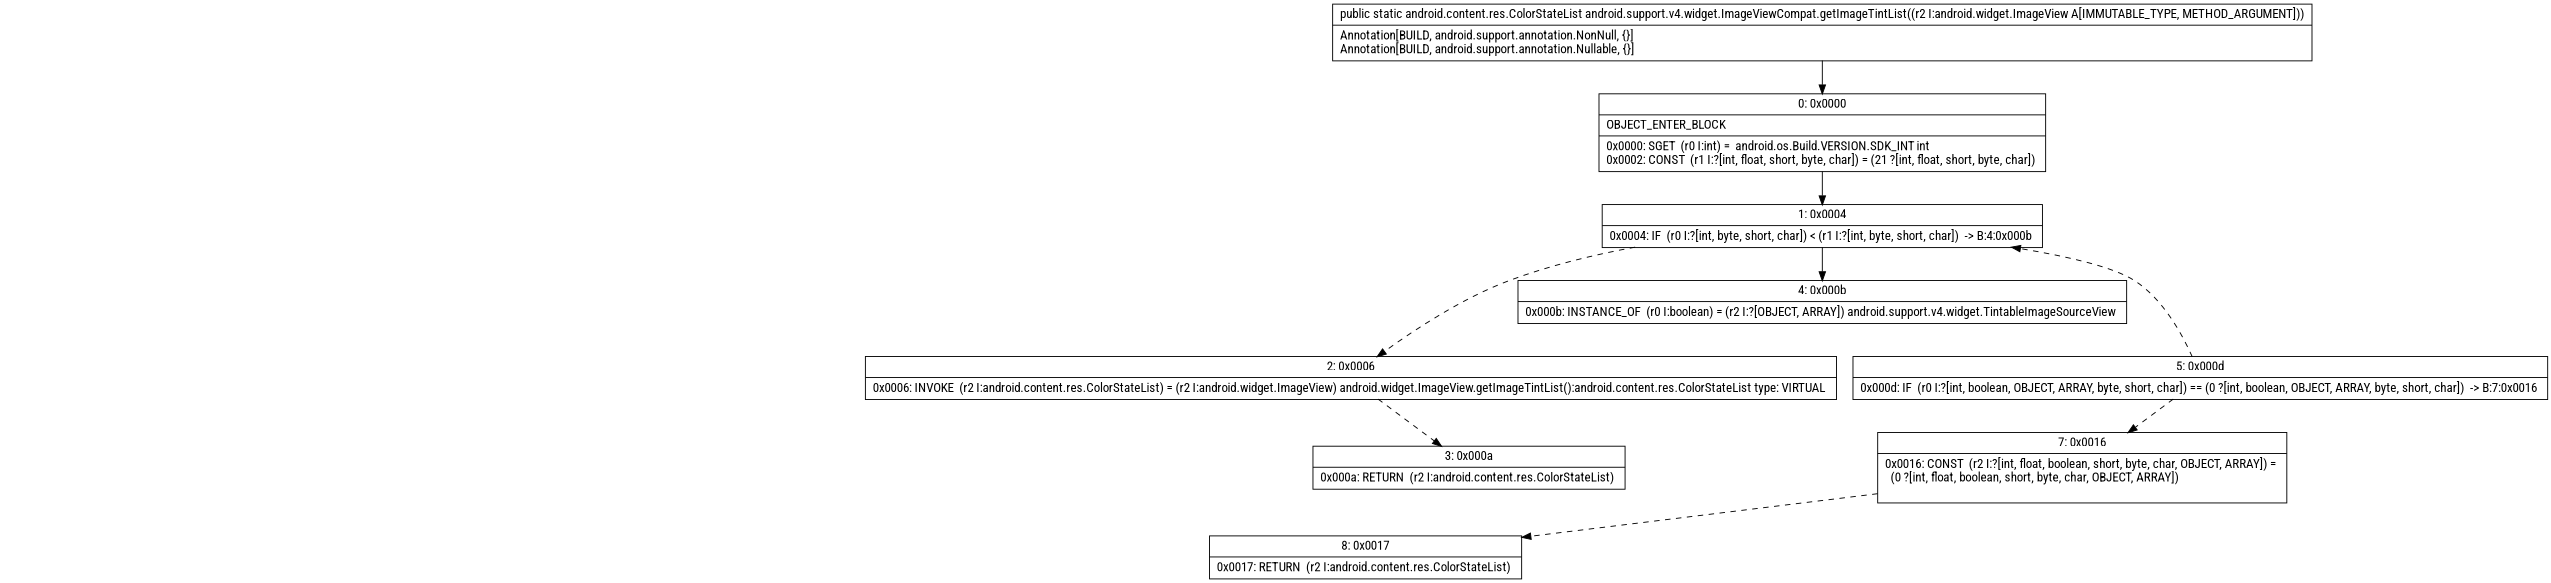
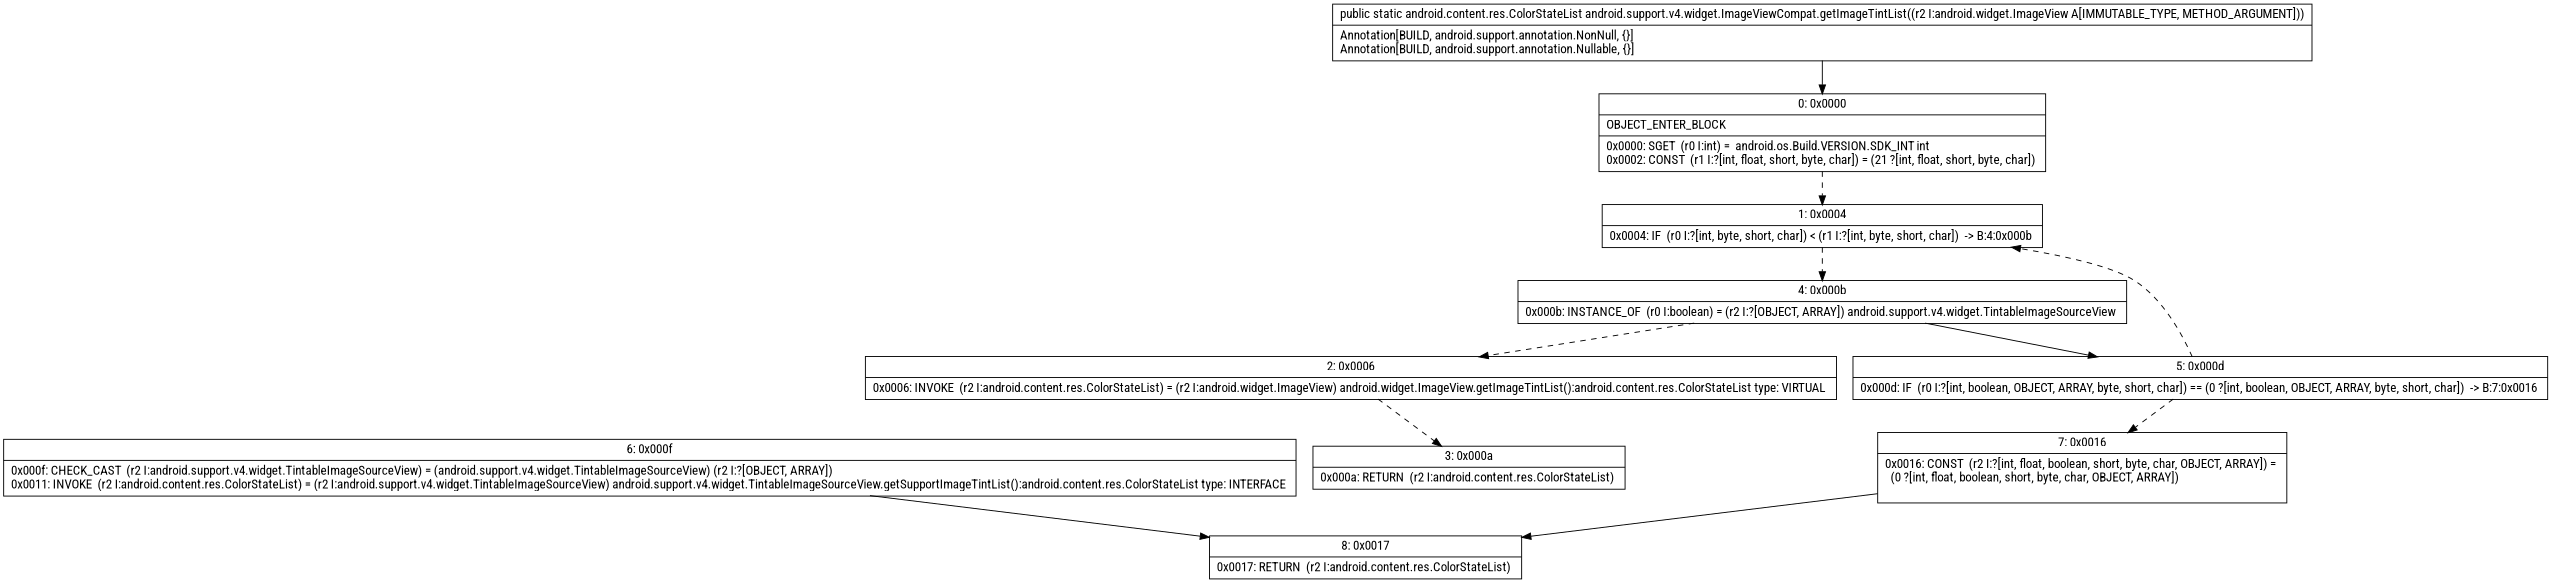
edge "0: 0x0000" -> "1: 0x0004": style solid -> dashed
edge "1: 0x0004" -> "4: 0x000b": style solid -> dashed
edge "1: 0x0004" -> "2: 0x0006": now "4: 0x000b" -> "2: 0x0006"
edge "4: 0x000b" -> "5: 0x000d": added
node "6: 0x000f": added
edge "7: 0x0016" -> "8: 0x0017": style dashed -> solid
